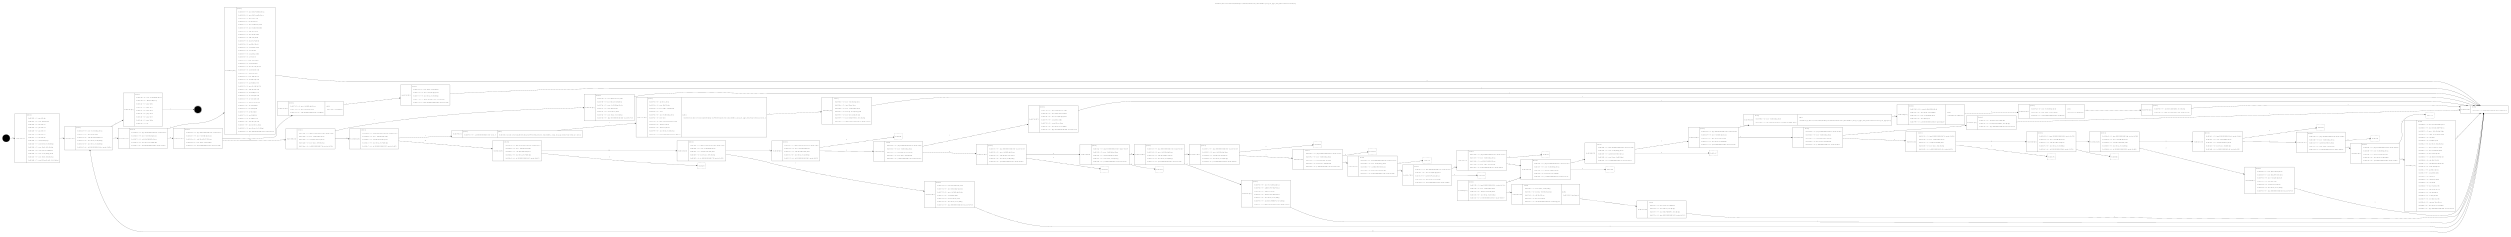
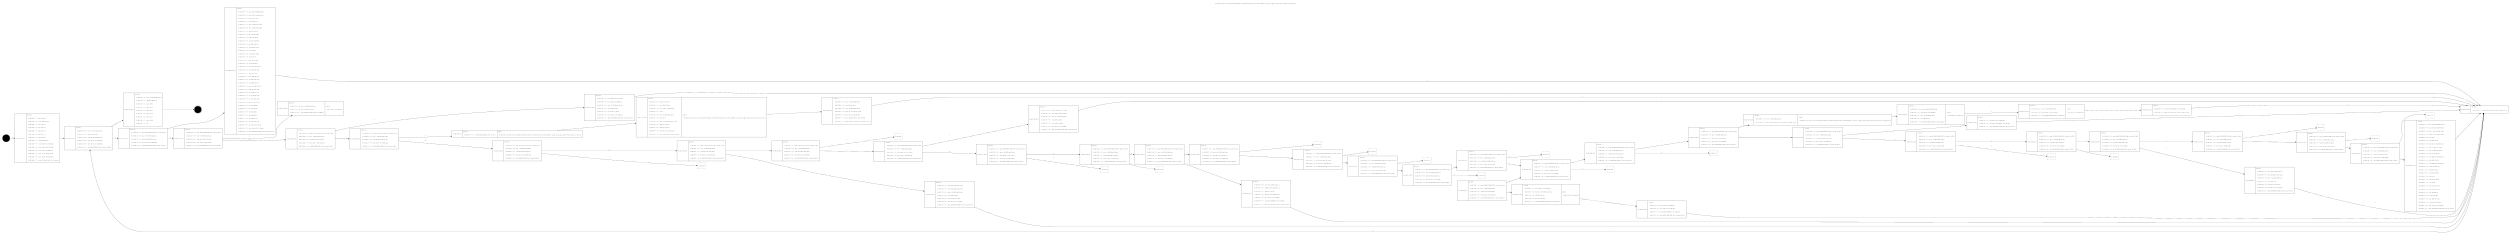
node "0x40176f [21]": removed
